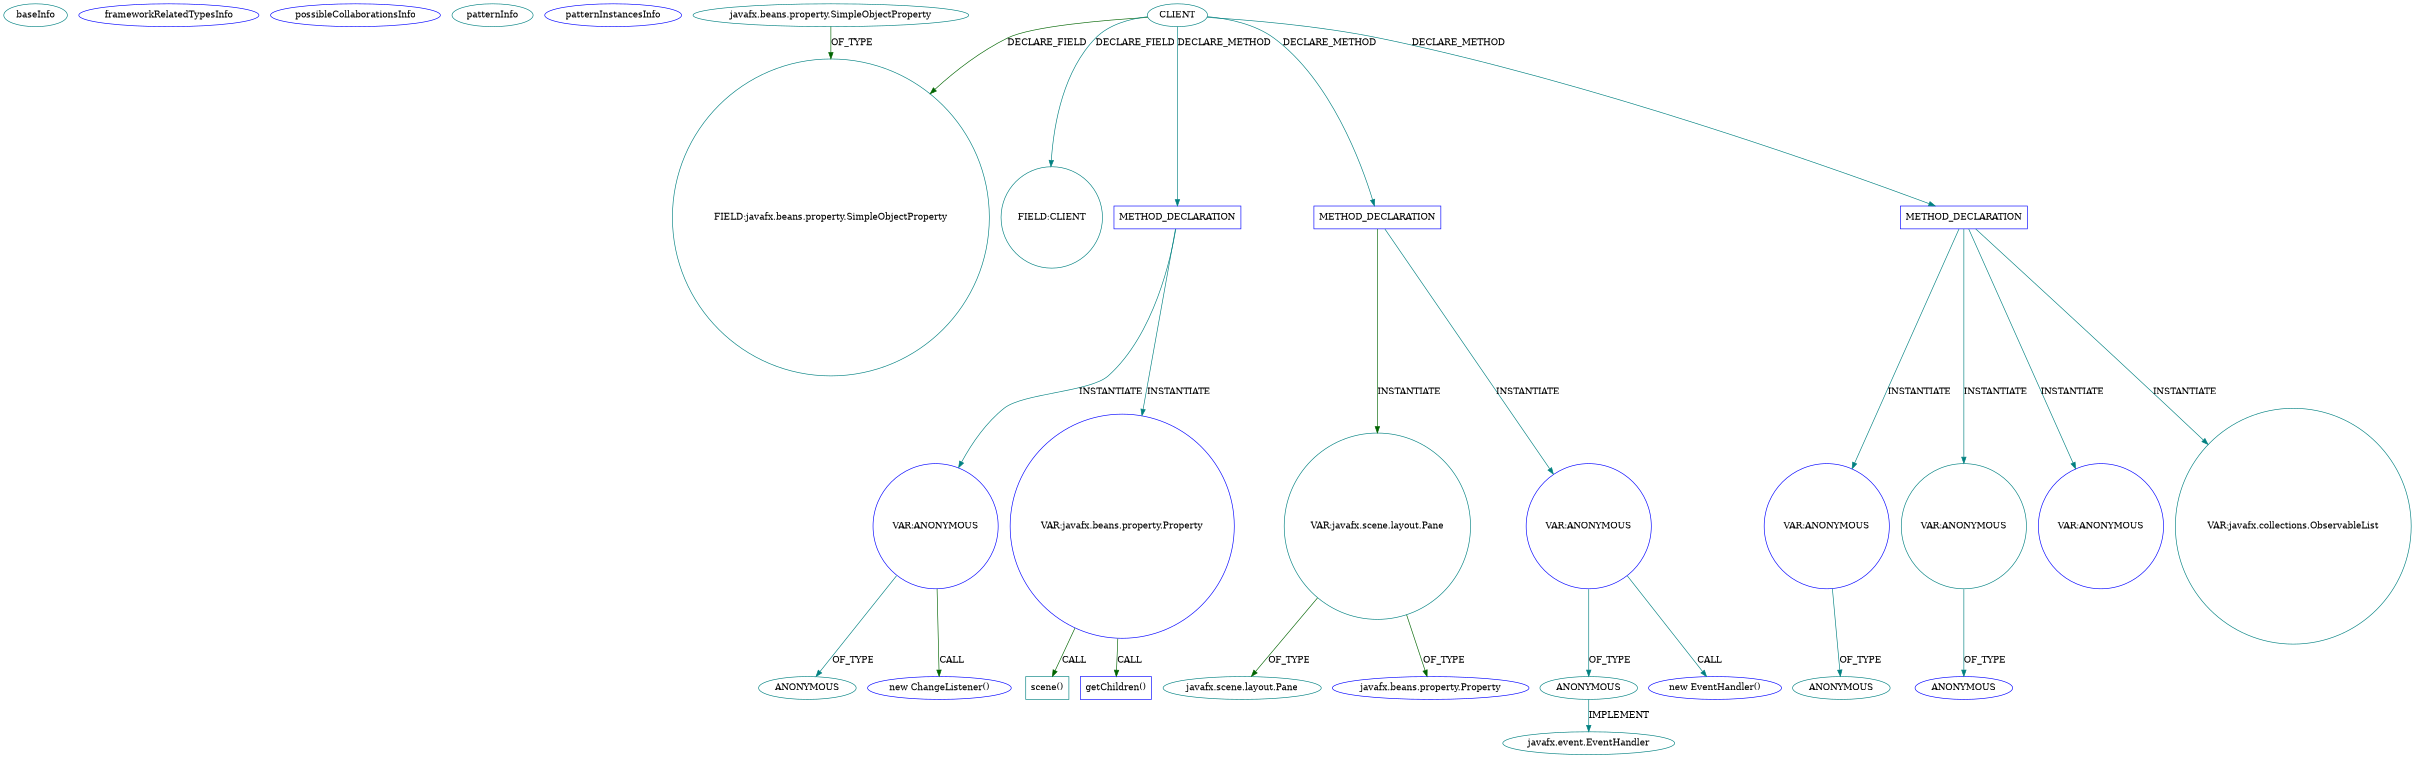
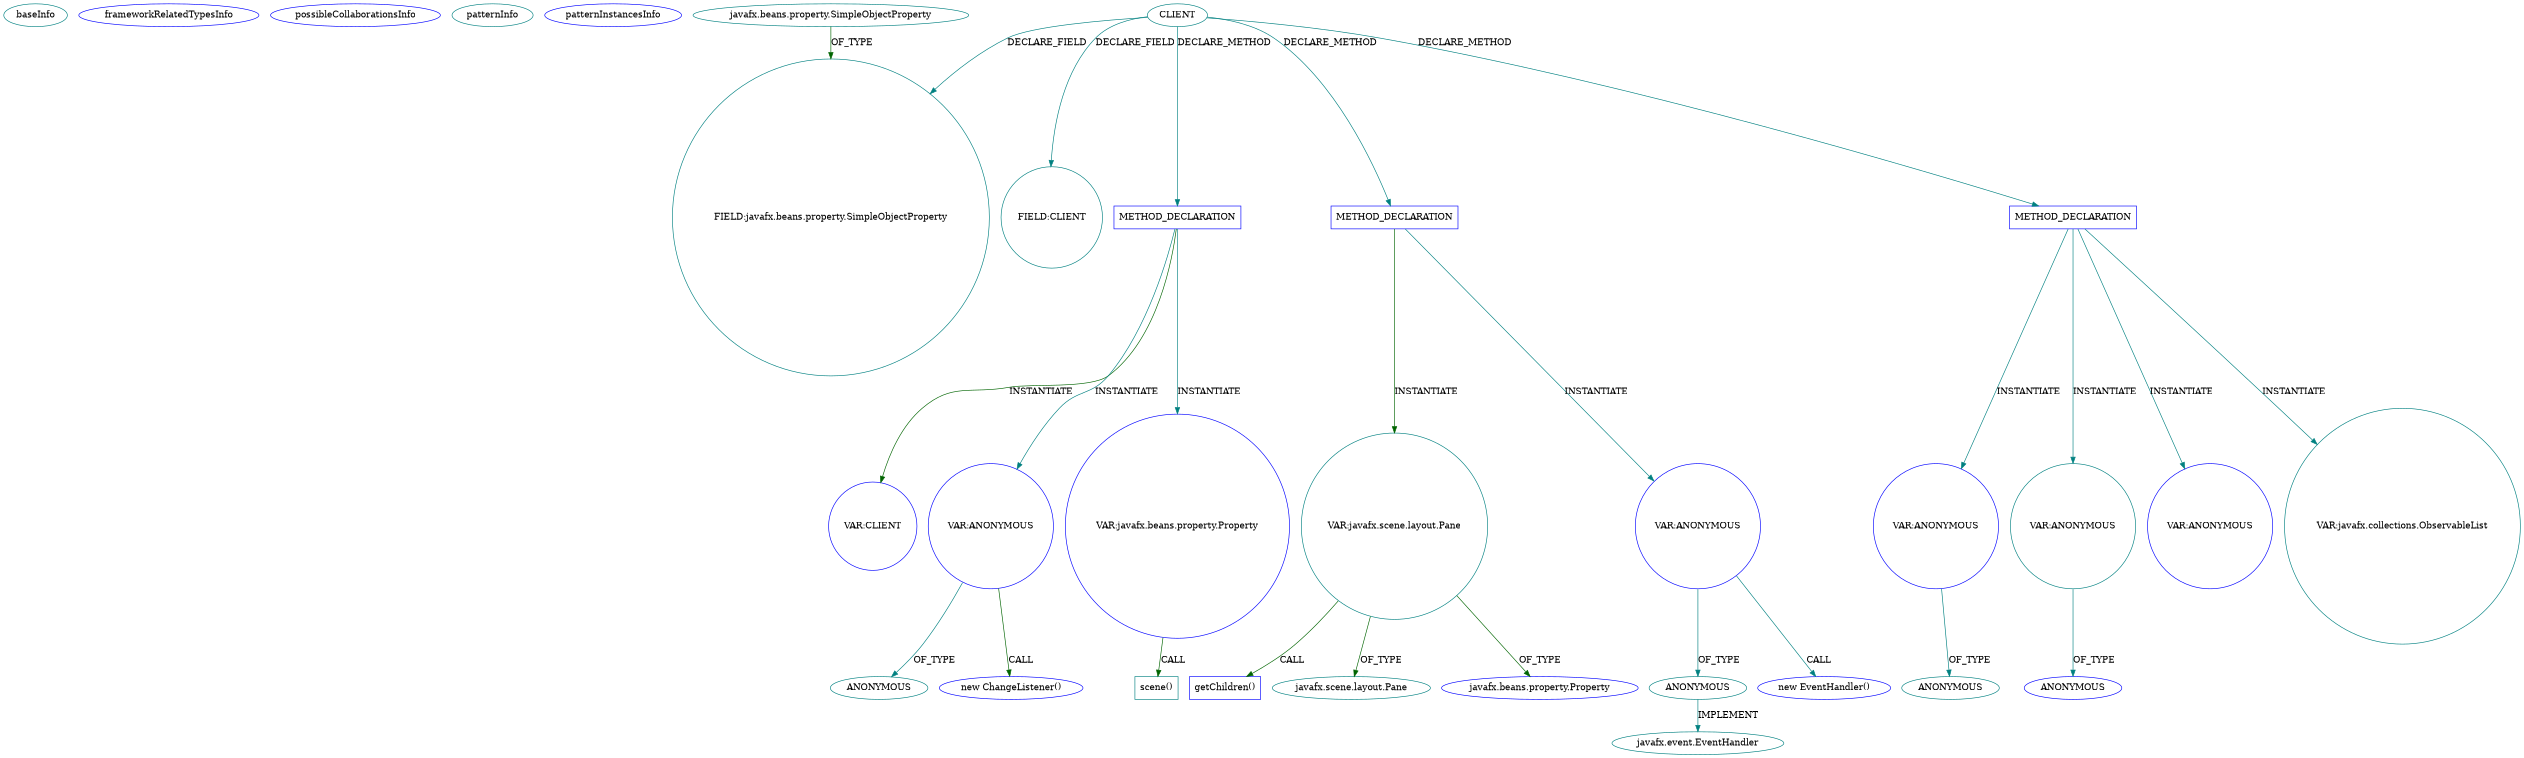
edge "CLIENT" -> "FIELD:javafx.beans.property.SimpleObjectProperty": color darkgreen -> teal
node "VAR:CLIENT": added
edge "VAR:javafx.beans.property.Property" -> "getChildren()": now "VAR:javafx.scene.layout.Pane" -> "getChildren()"
